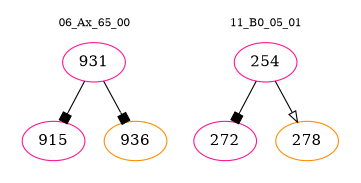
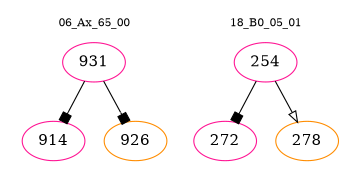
cluster "11_B0_05_01": label "11_B0_05_01" -> "18_B0_05_01"
node "915": label "915" -> "914"
node "936": label "936" -> "926"
